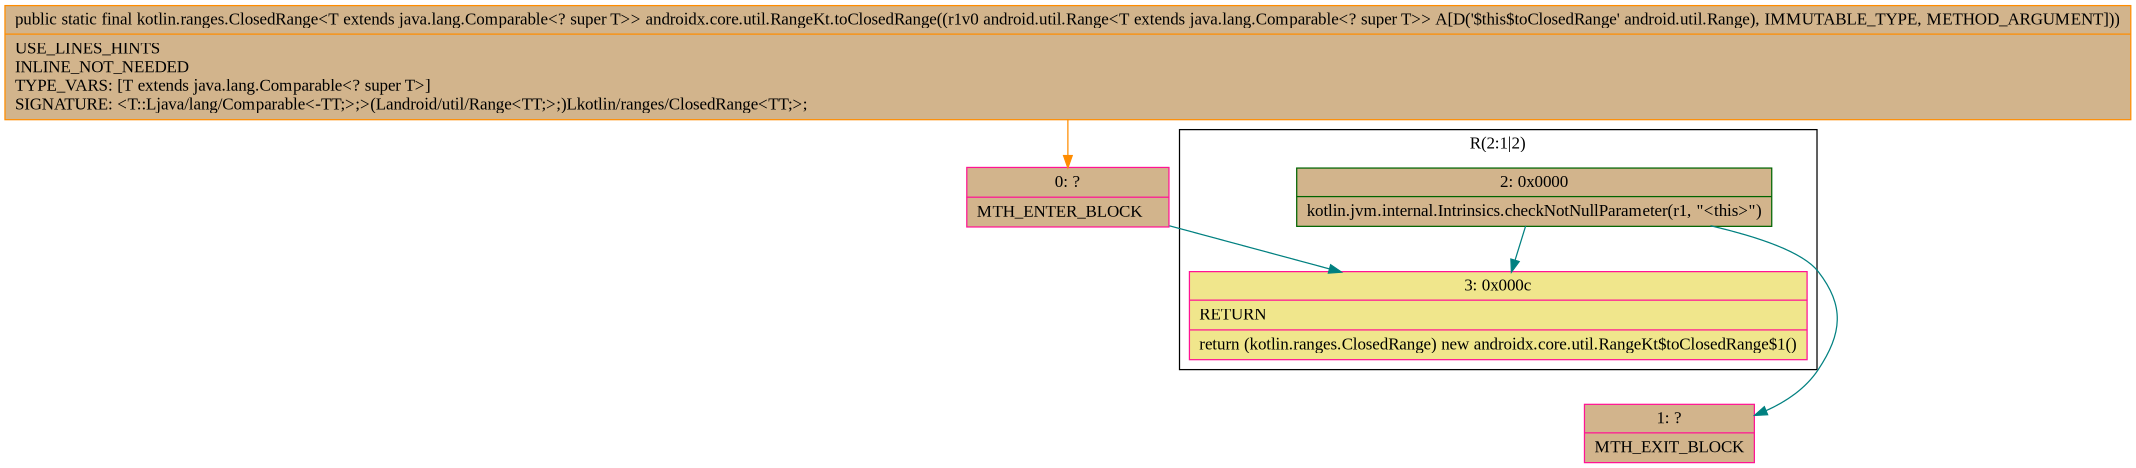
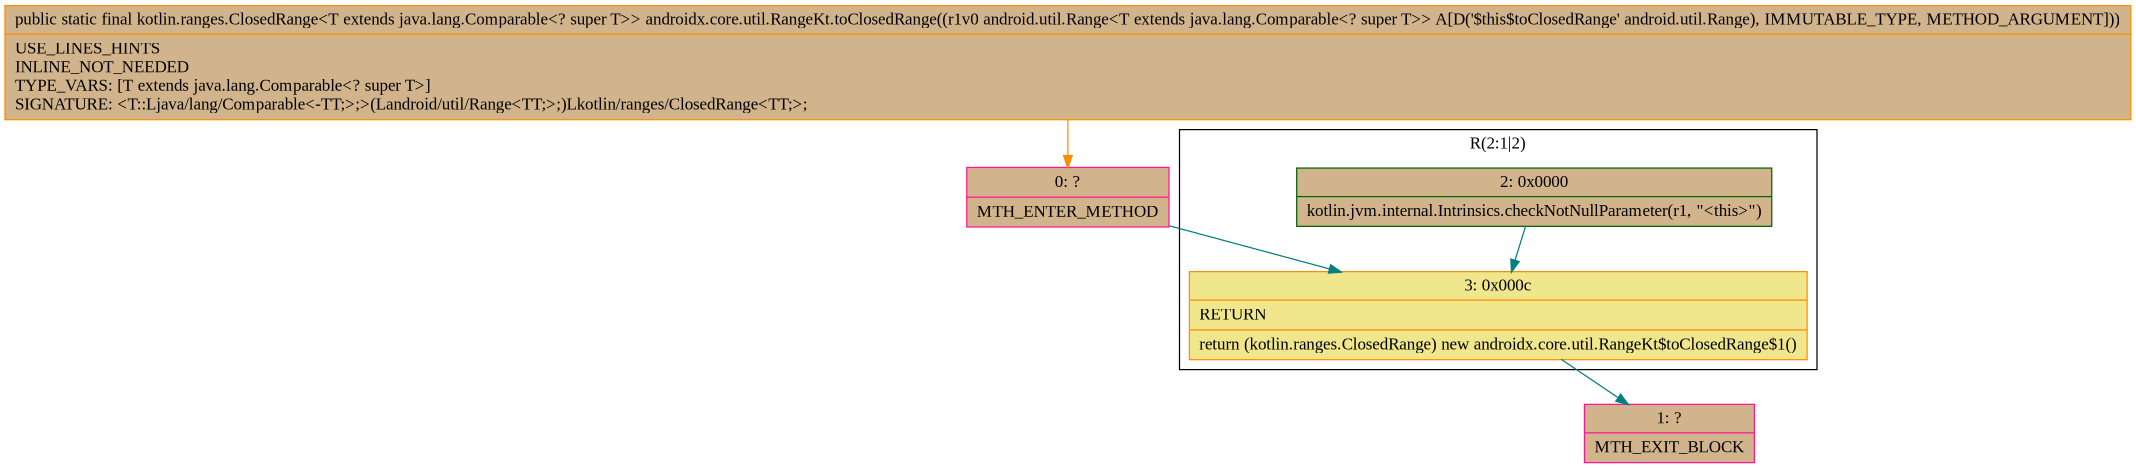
node "0: ?": text "MTH_ENTER_BLOCK" -> "MTH_ENTER_METHOD"
edge "2: 0x0000" -> "1: ?": now "3: 0x000c" -> "1: ?"
node "3: 0x000c": color deeppink -> darkorange
